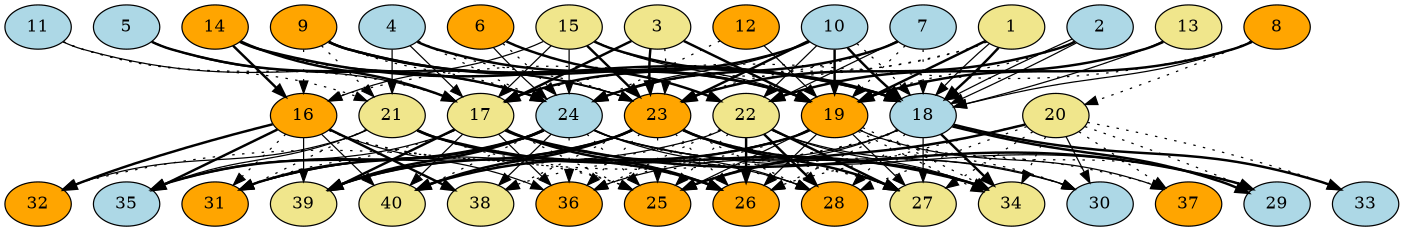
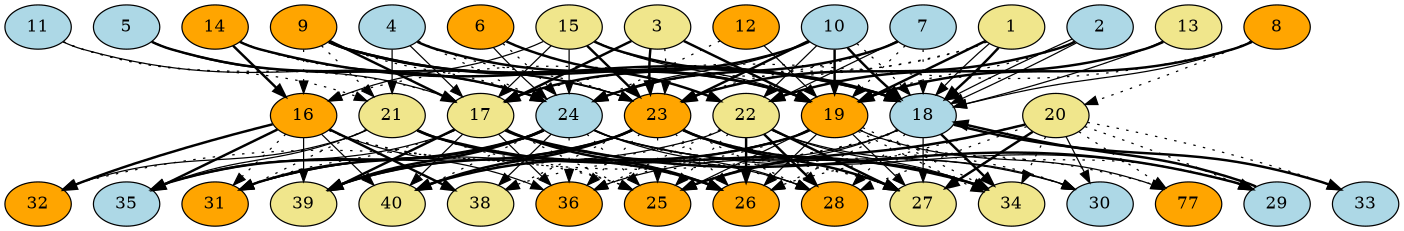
edge "14" -> "17": now "9" -> "17"
edge "18" -> "29": reversed
edge "20" -> "27": style dotted -> bold
node "37": label "37" -> "77"
